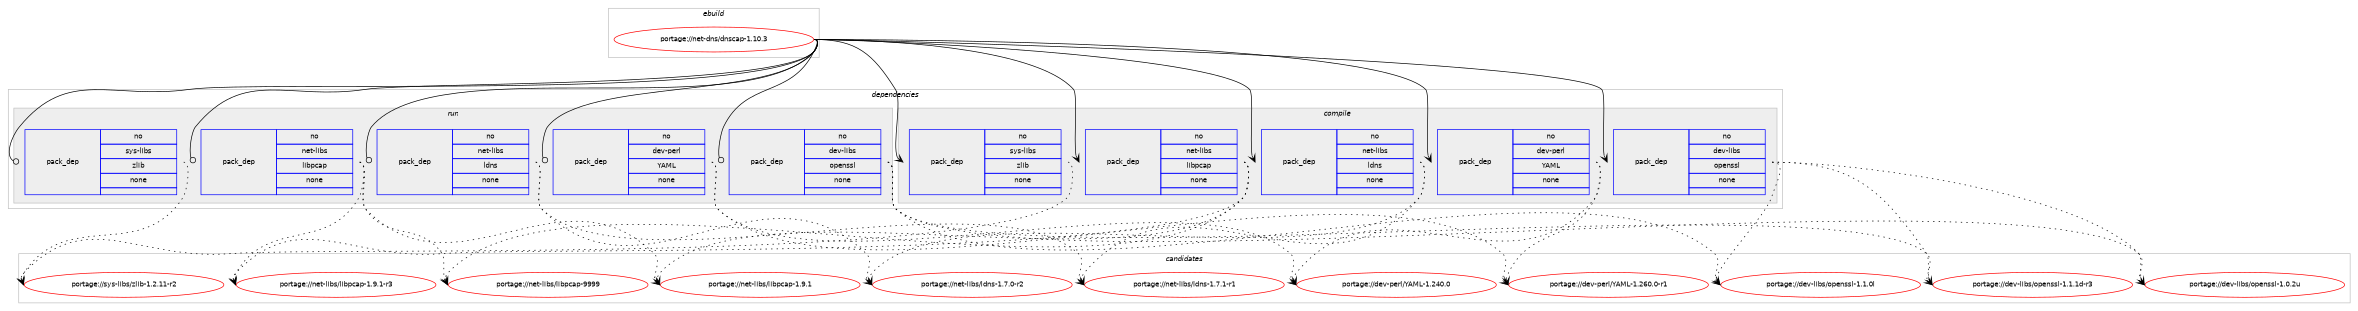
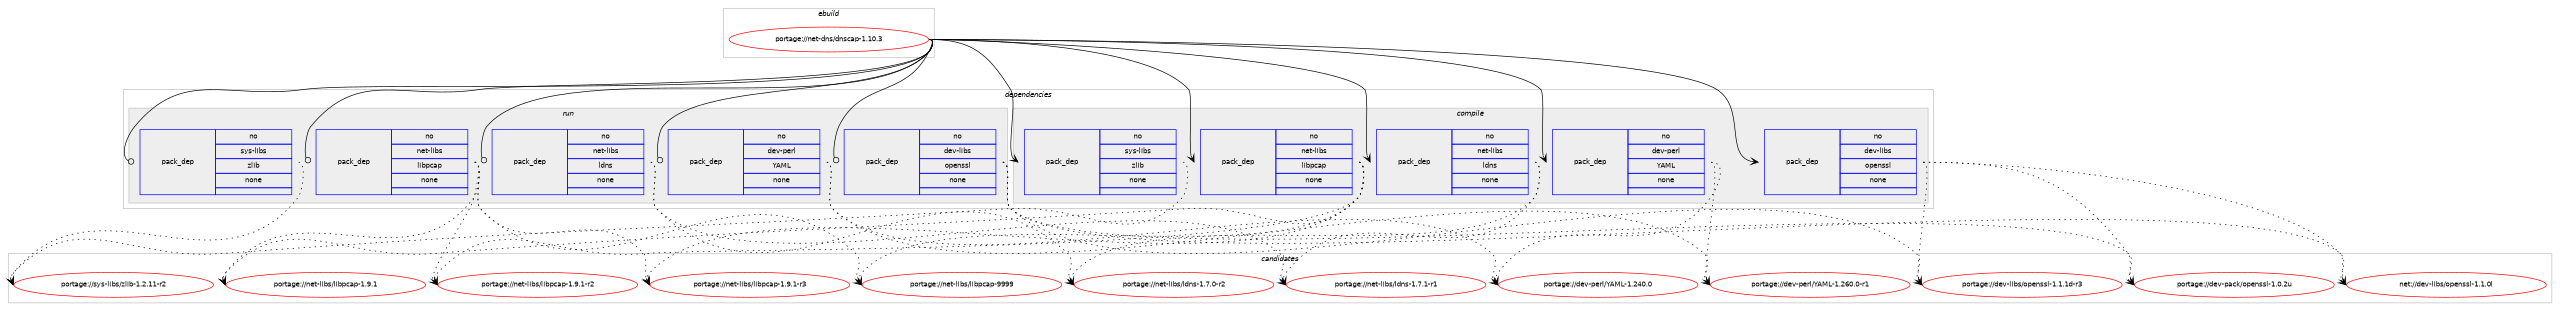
node "portage://net-libs/libpcap-1.9.1-r2": added
node "portage://dev-libs/openssl-1.1.0l": label "portage://dev-libs/openssl-1.1.0l" -> "net://dev-libs/openssl-1.1.0l"
node "portage://dev-libs/openssl-1.0.2u": label "portage://dev-libs/openssl-1.0.2u" -> "portage://dev-pack/openssl-1.0.2u"
